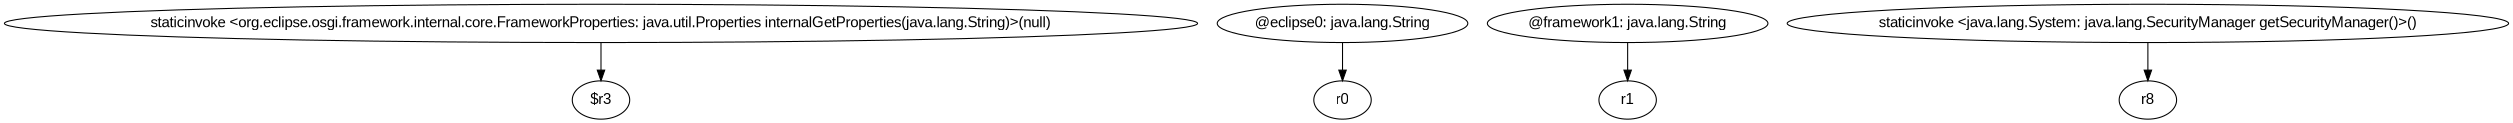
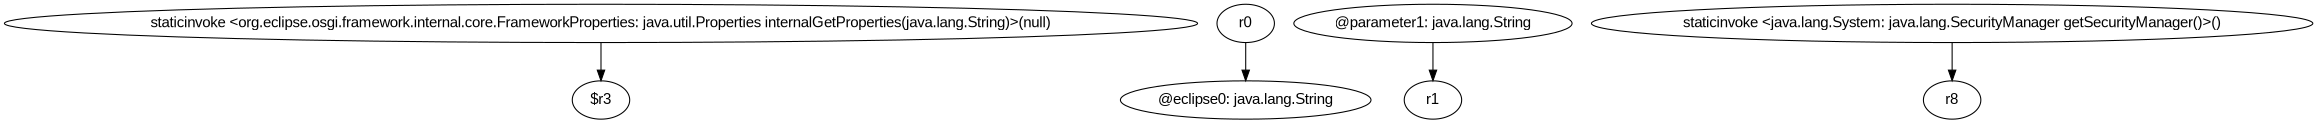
node "@framework1: java.lang.String": label "@framework1: java.lang.String" -> "@parameter1: java.lang.String"
edge "@eclipse0: java.lang.String" -> "r0": reversed
